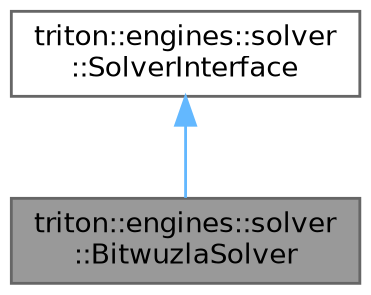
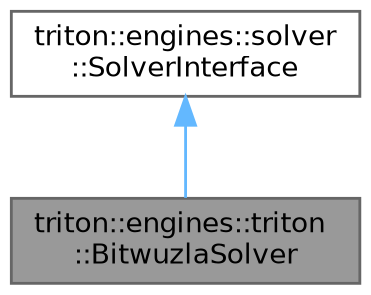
node "triton::engines::solver ::BitwuzlaSolver": label "triton::engines::solver ::BitwuzlaSolver" -> "triton::engines::triton ::BitwuzlaSolver"
